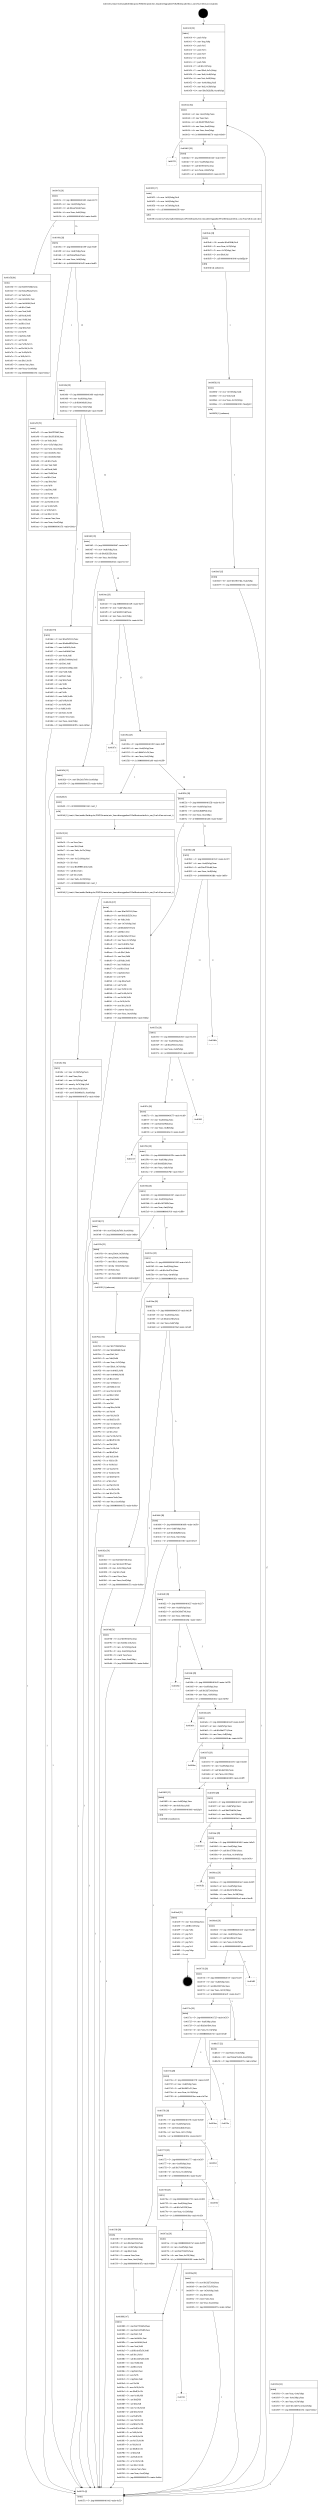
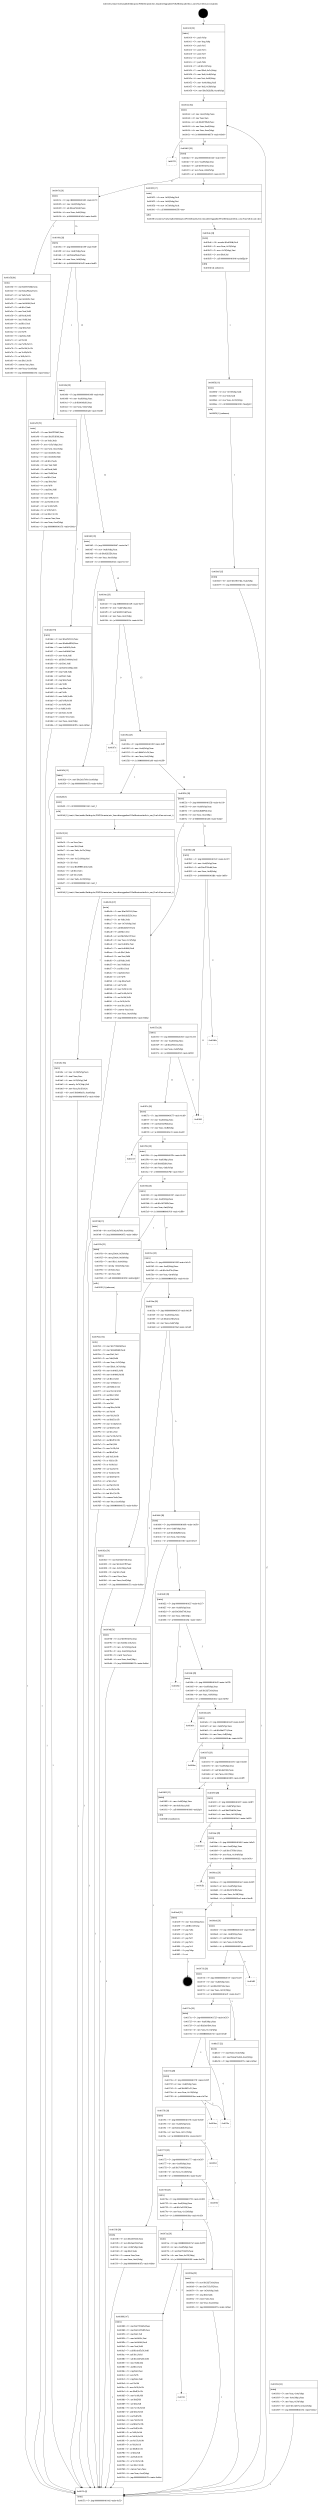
edge "0x401462 [28]" -> "0x40147e [28]": added, label "17"
edge "0x401542 [28]" -> "0x40155e [28]": now "0x401542 [28]" -> "0x401f45"
edge "0x401e93 [92]" -> "0x401f7a [5]": added, label "1"
edge "0x40173a [28]" -> "0x401756 [28]": now "0x40173a [28]" -> "0x4017ee"
edge "0x4017d0 [30]" -> "0x401888 [147]": now "0x4017d0 [30]" -> "0x401f7a [5]"
